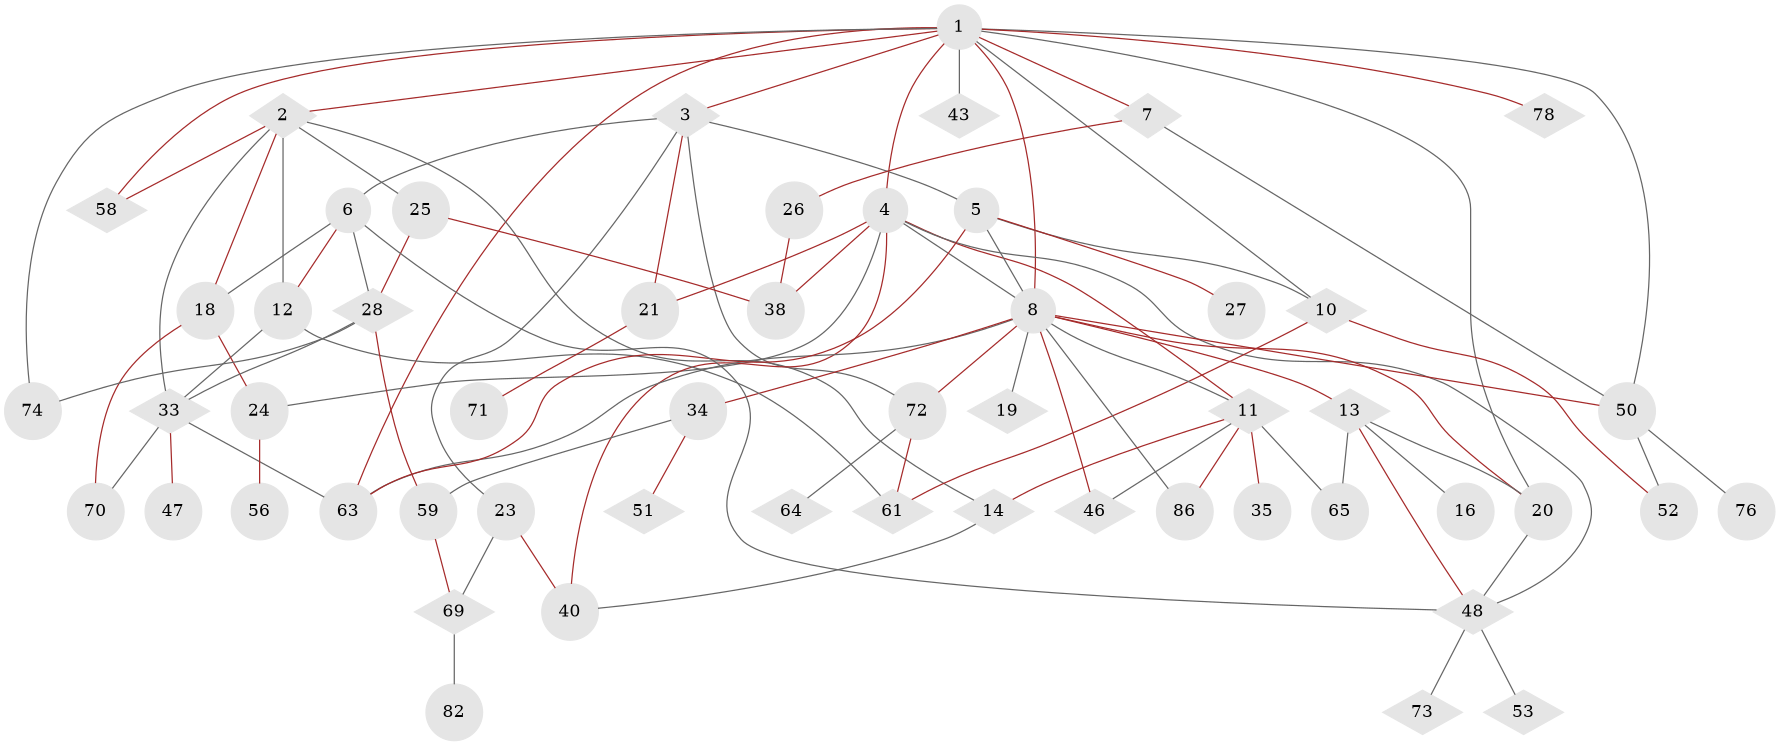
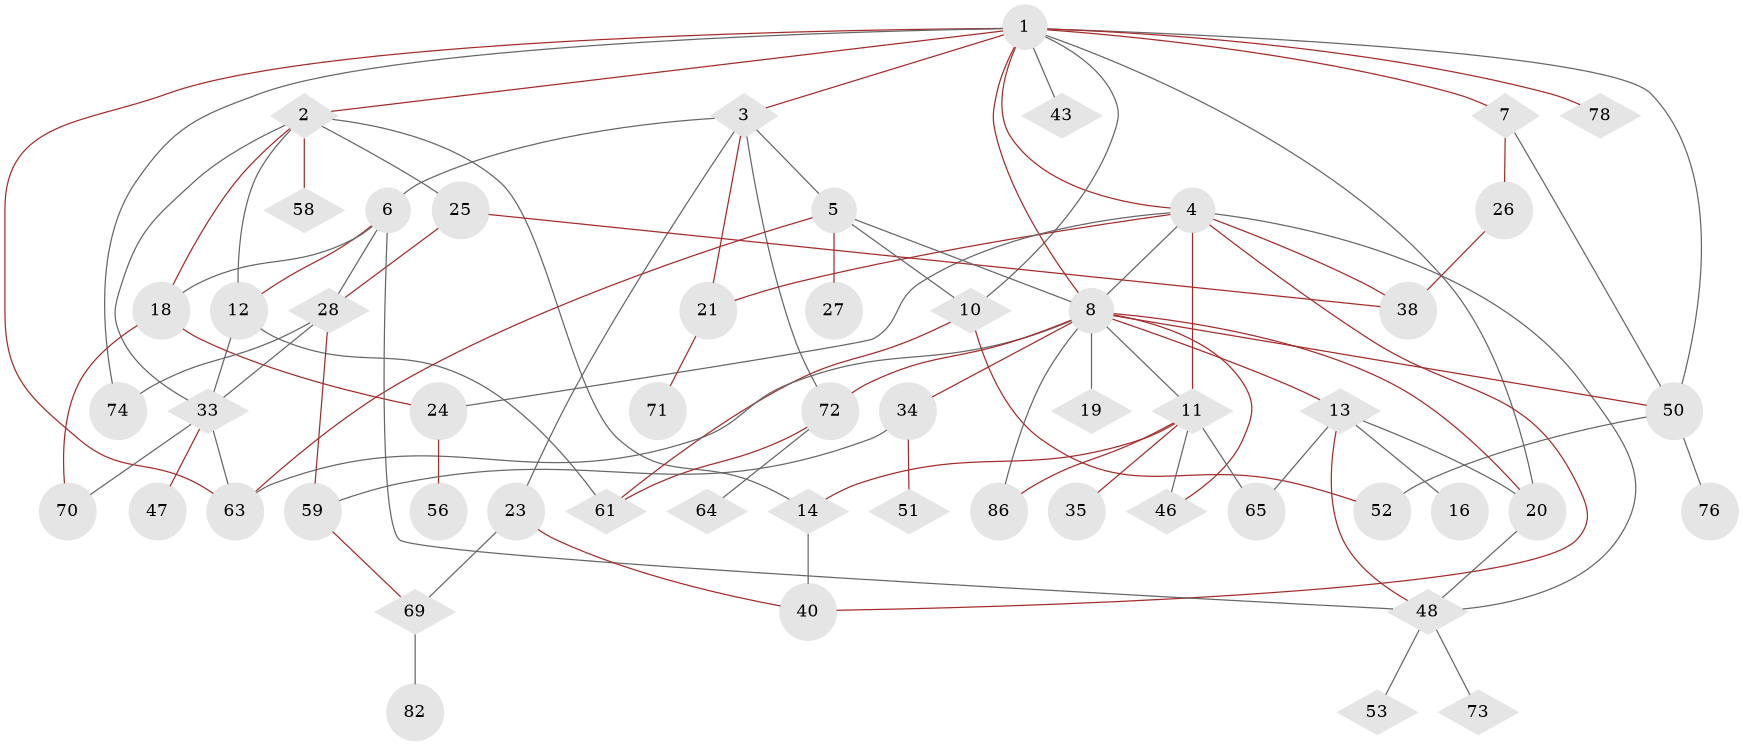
edge "1" -- "58": removed
